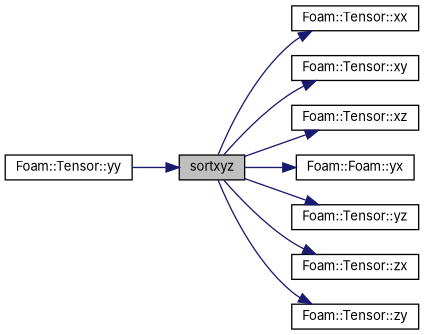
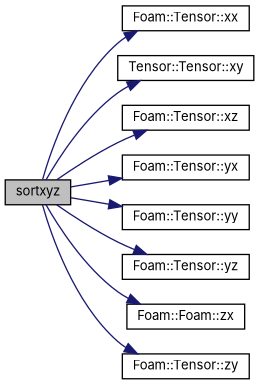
node "Foam::Tensor::xy": label "Foam::Tensor::xy" -> "Tensor::Tensor::xy"
edge "Foam::Tensor::yy" -> "sortxyz": reversed
node "Foam::Foam::yx": label "Foam::Foam::yx" -> "Foam::Tensor::yx"
node "Foam::Tensor::zx": label "Foam::Tensor::zx" -> "Foam::Foam::zx"
